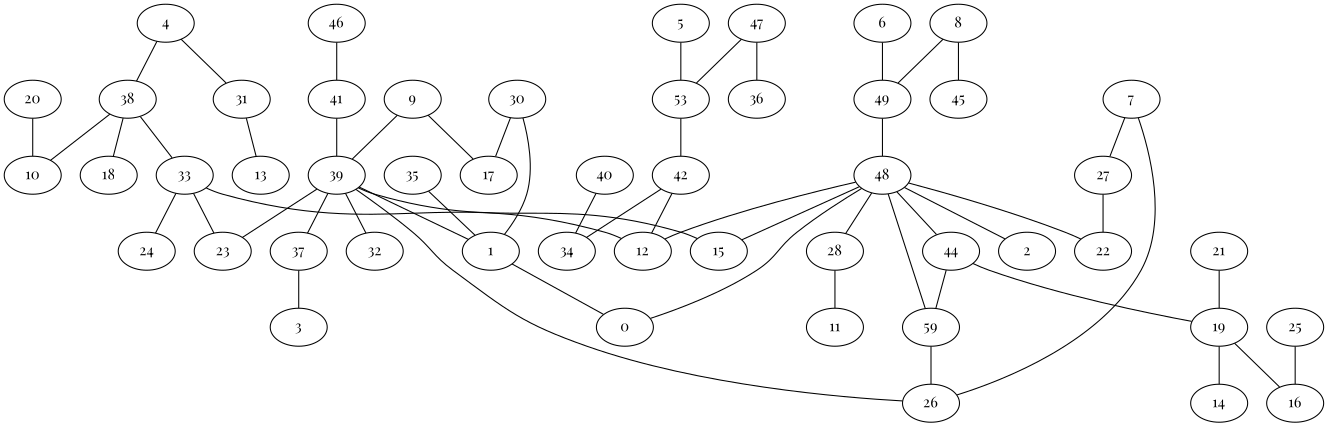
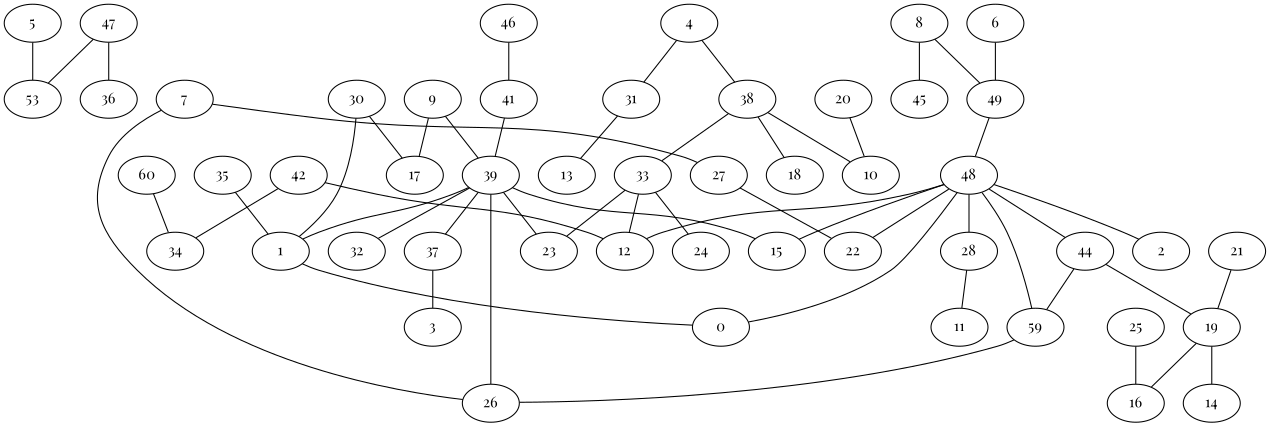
edge "53" -- "42": removed
node "40": label "40" -> "60"
